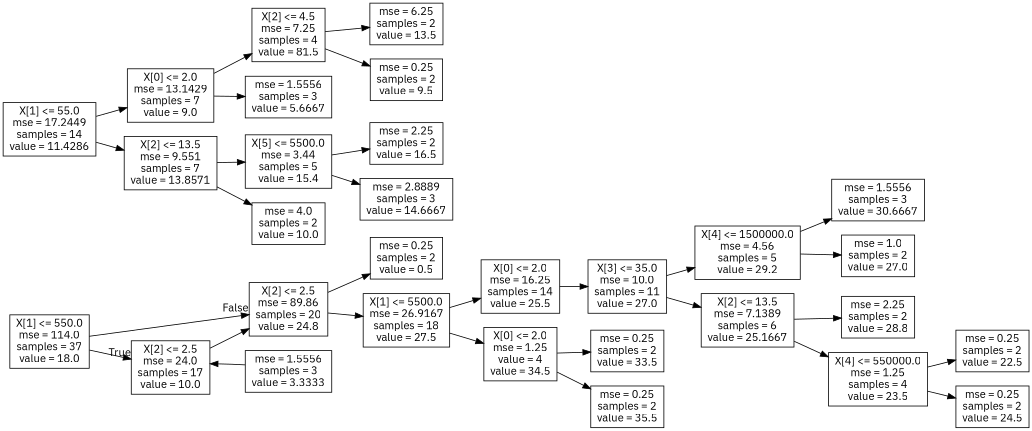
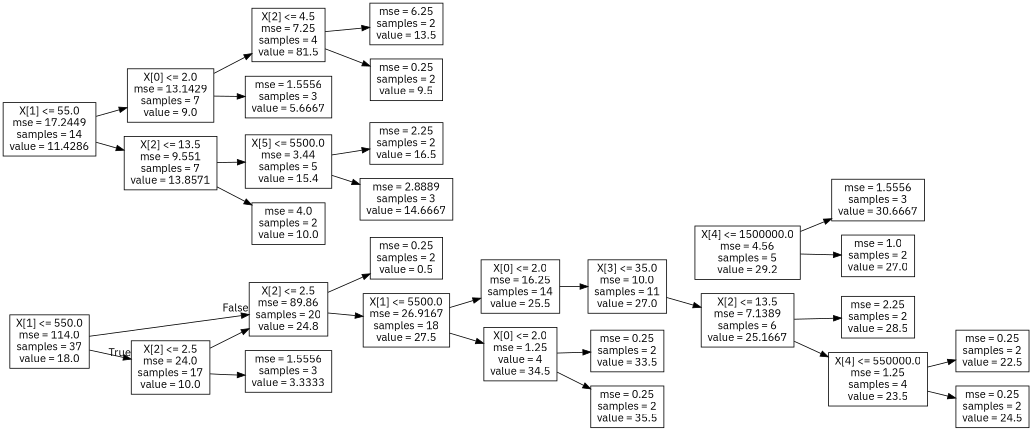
edge "X[3] <= 35.0 mse = 10.0 samples = 11 value = 27.0" -> "X[4] <= 1500000.0 mse = 4.56 samples = 5 value = 29.2": removed
node "mse = 2.25 samples = 2 value = 28.8": label "mse = 2.25 samples = 2 value = 28.8" -> "mse = 2.25 samples = 2 value = 28.5"
edge "mse = 1.5556 samples = 3 value = 3.3333" -> "X[2] <= 2.5 mse = 24.0 samples = 17 value = 10.0": reversed
